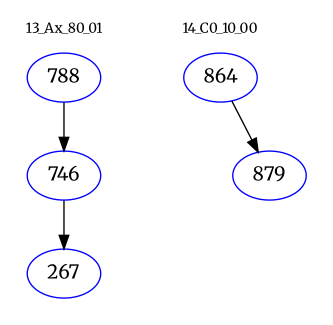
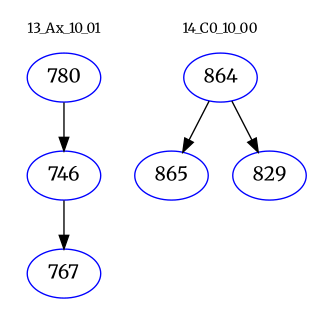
cluster "13_Ax_80_01": label "13_Ax_80_01" -> "13_Ax_10_01"
node "788": label "788" -> "780"
node "865": added
node "879": label "879" -> "829"
node "267": label "267" -> "767"
